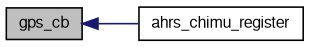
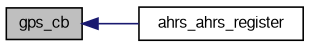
node "ahrs_chimu_register": label "ahrs_chimu_register" -> "ahrs_ahrs_register"
